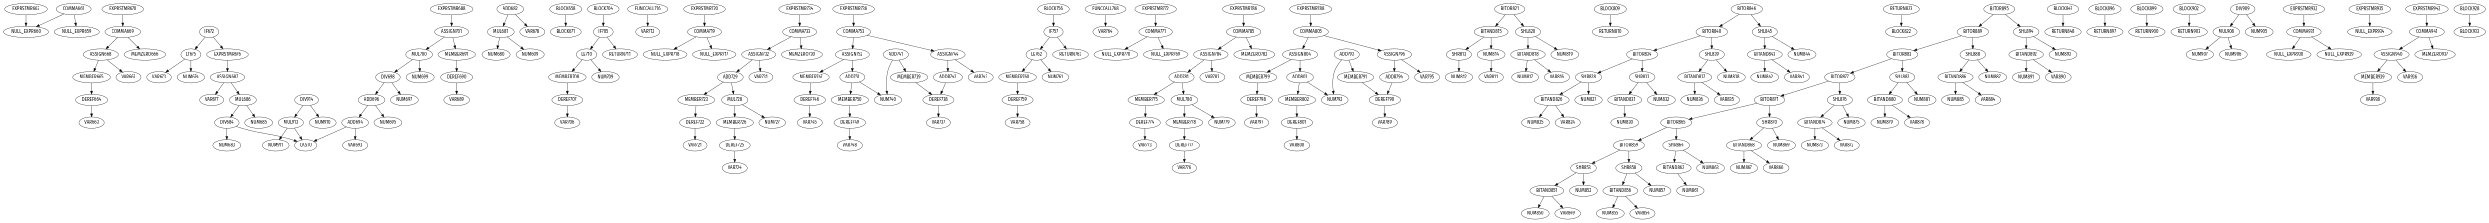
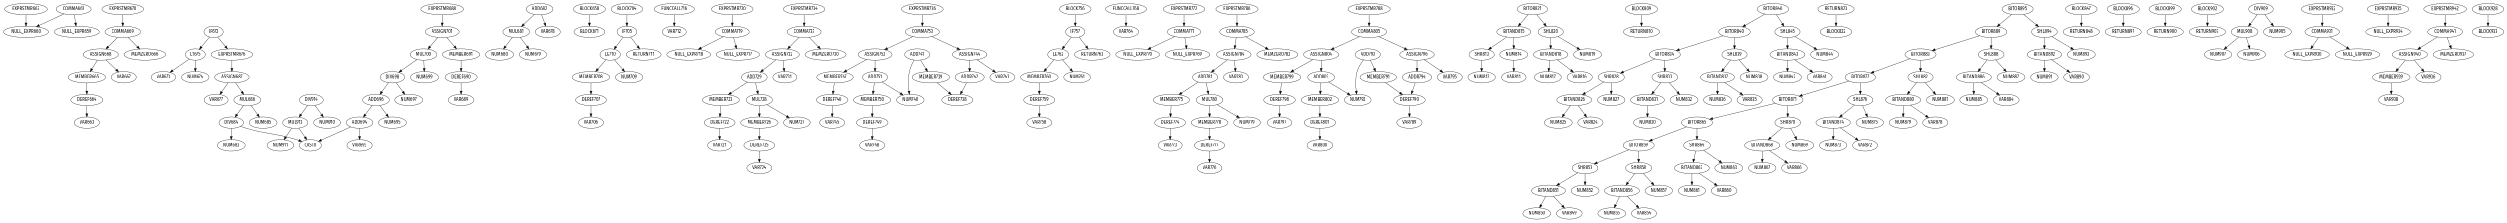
node "NUM609": label "NUM609" -> "NUM679"
node "VAR737": removed
node "VAR860": added
